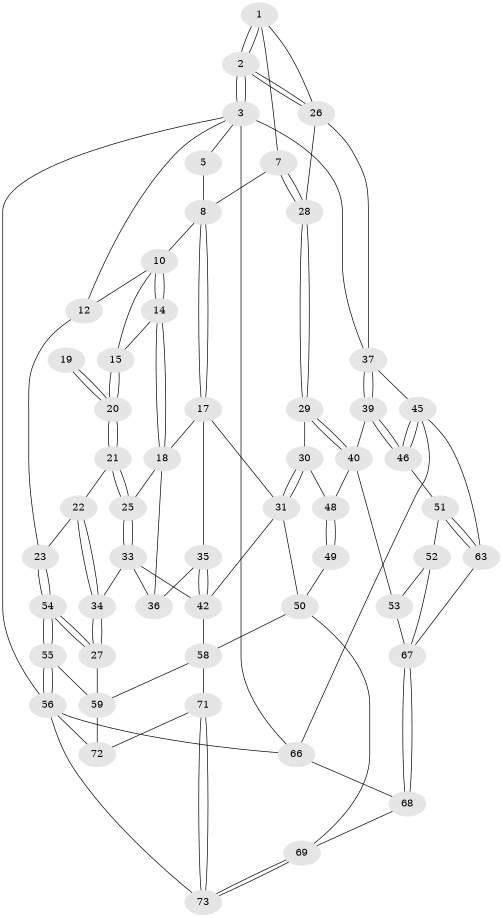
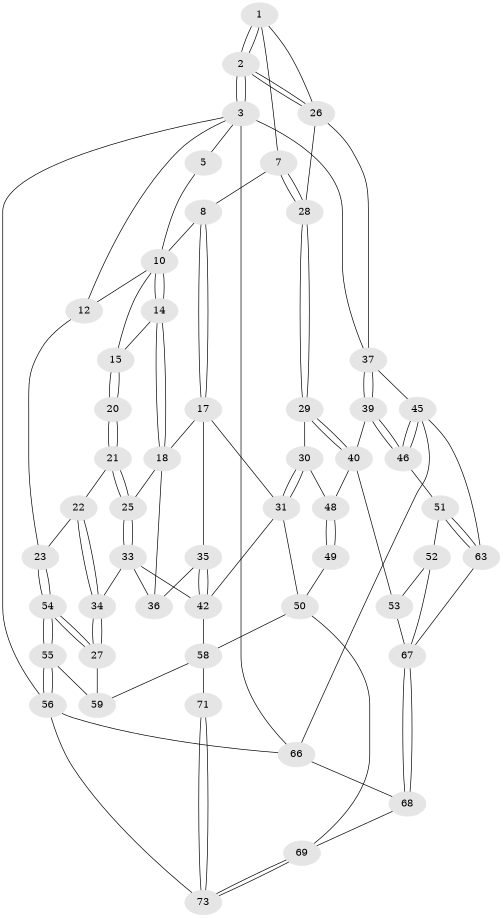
edge "5" -- "8": now "5" -- "10"
node "19": removed
node "72": removed
